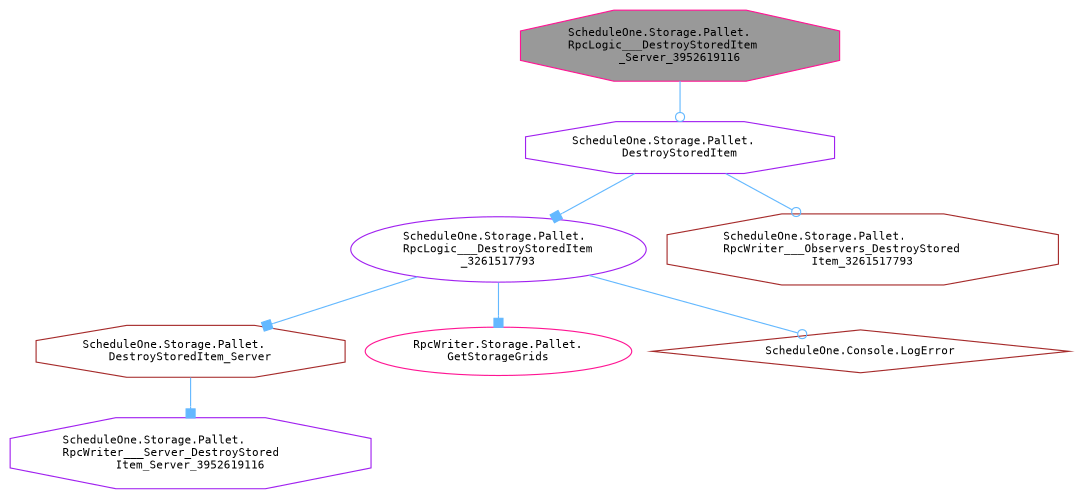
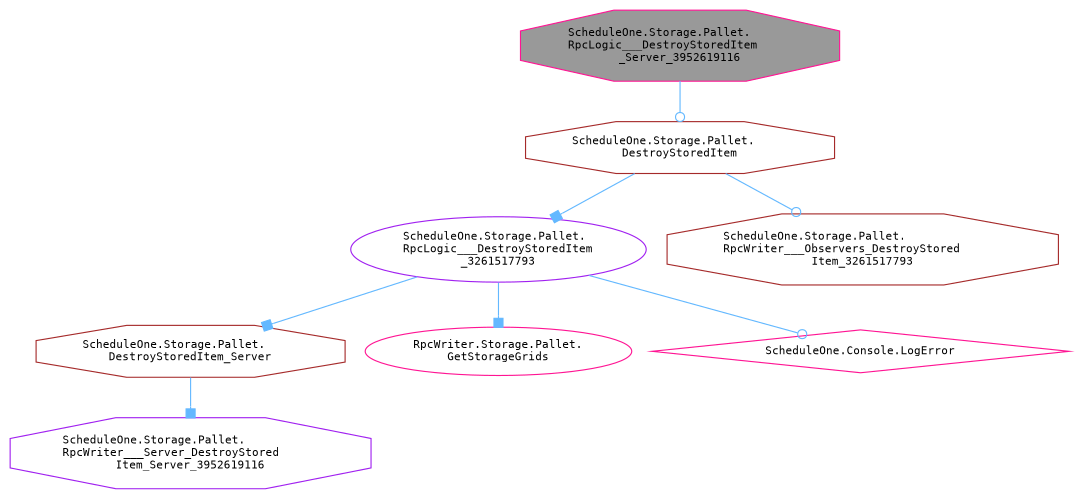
node "ScheduleOne.Storage.Pallet. DestroyStoredItem": color purple -> brown
node "ScheduleOne.Console.LogError": color brown -> deeppink
